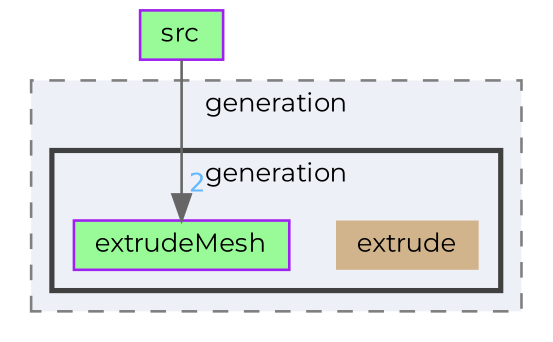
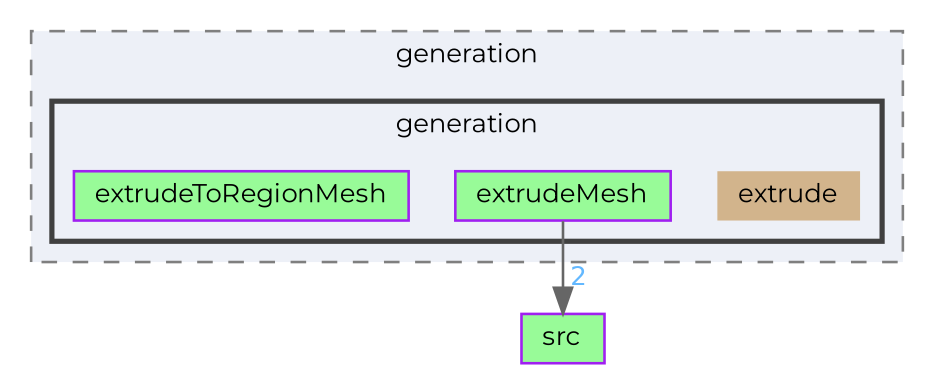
edge "src" -> "extrudeMesh": reversed
node "extrudeToRegionMesh": added
